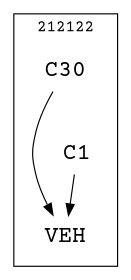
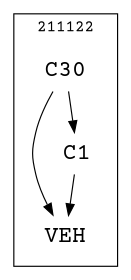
cluster "212122": label "212122" -> "211122"
edge "C30" -> "C1": added
